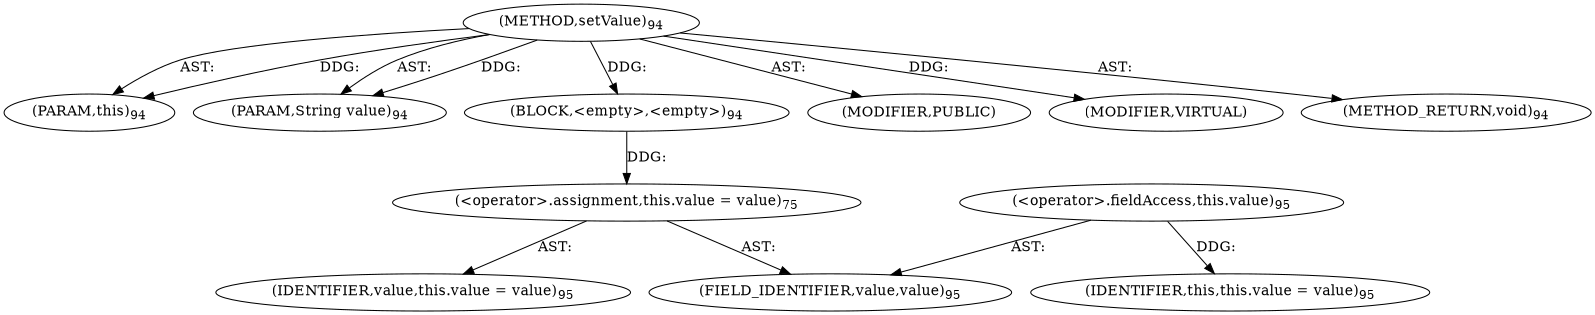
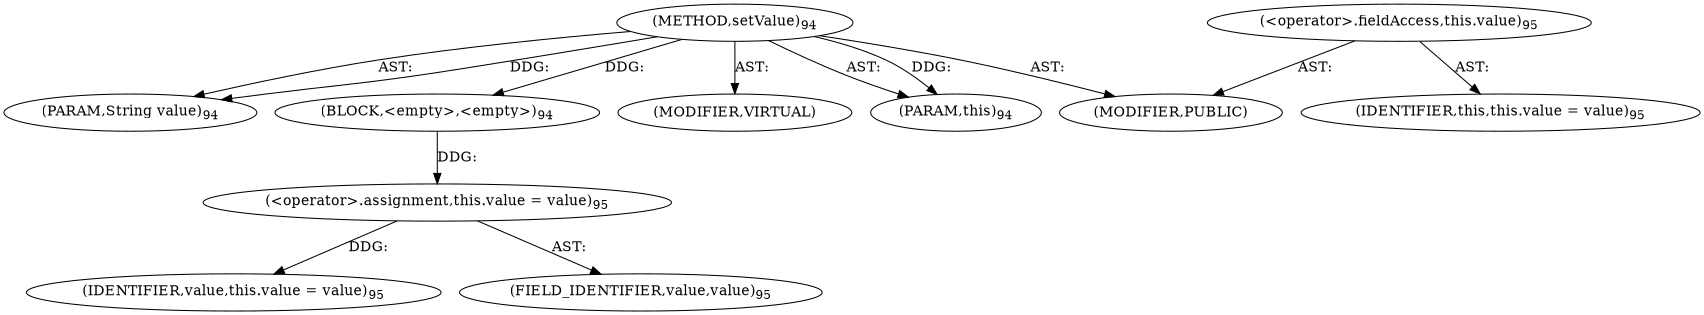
edge "(METHOD,setValue)" -> "(MODIFIER,VIRTUAL)": label "DDG: " -> "AST: "
node "(METHOD_RETURN,void)": removed
node "(<operator>.assignment,this.value = value)": text "75" -> "95"
edge "(<operator>.fieldAccess,this.value)" -> "(FIELD_IDENTIFIER,value,value)": now "(<operator>.fieldAccess,this.value)" -> "(MODIFIER,PUBLIC)"
edge "(<operator>.assignment,this.value = value)" -> "(IDENTIFIER,value,this.value = value)": label "AST: " -> "DDG: "
edge "(<operator>.fieldAccess,this.value)" -> "(IDENTIFIER,this,this.value = value)": label "DDG: " -> "AST: "
